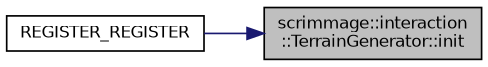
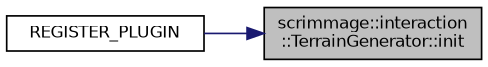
node "REGISTER_REGISTER": label "REGISTER_REGISTER" -> "REGISTER_PLUGIN"
